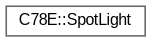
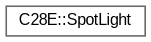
node "C78E::SpotLight": label "C78E::SpotLight" -> "C28E::SpotLight"
